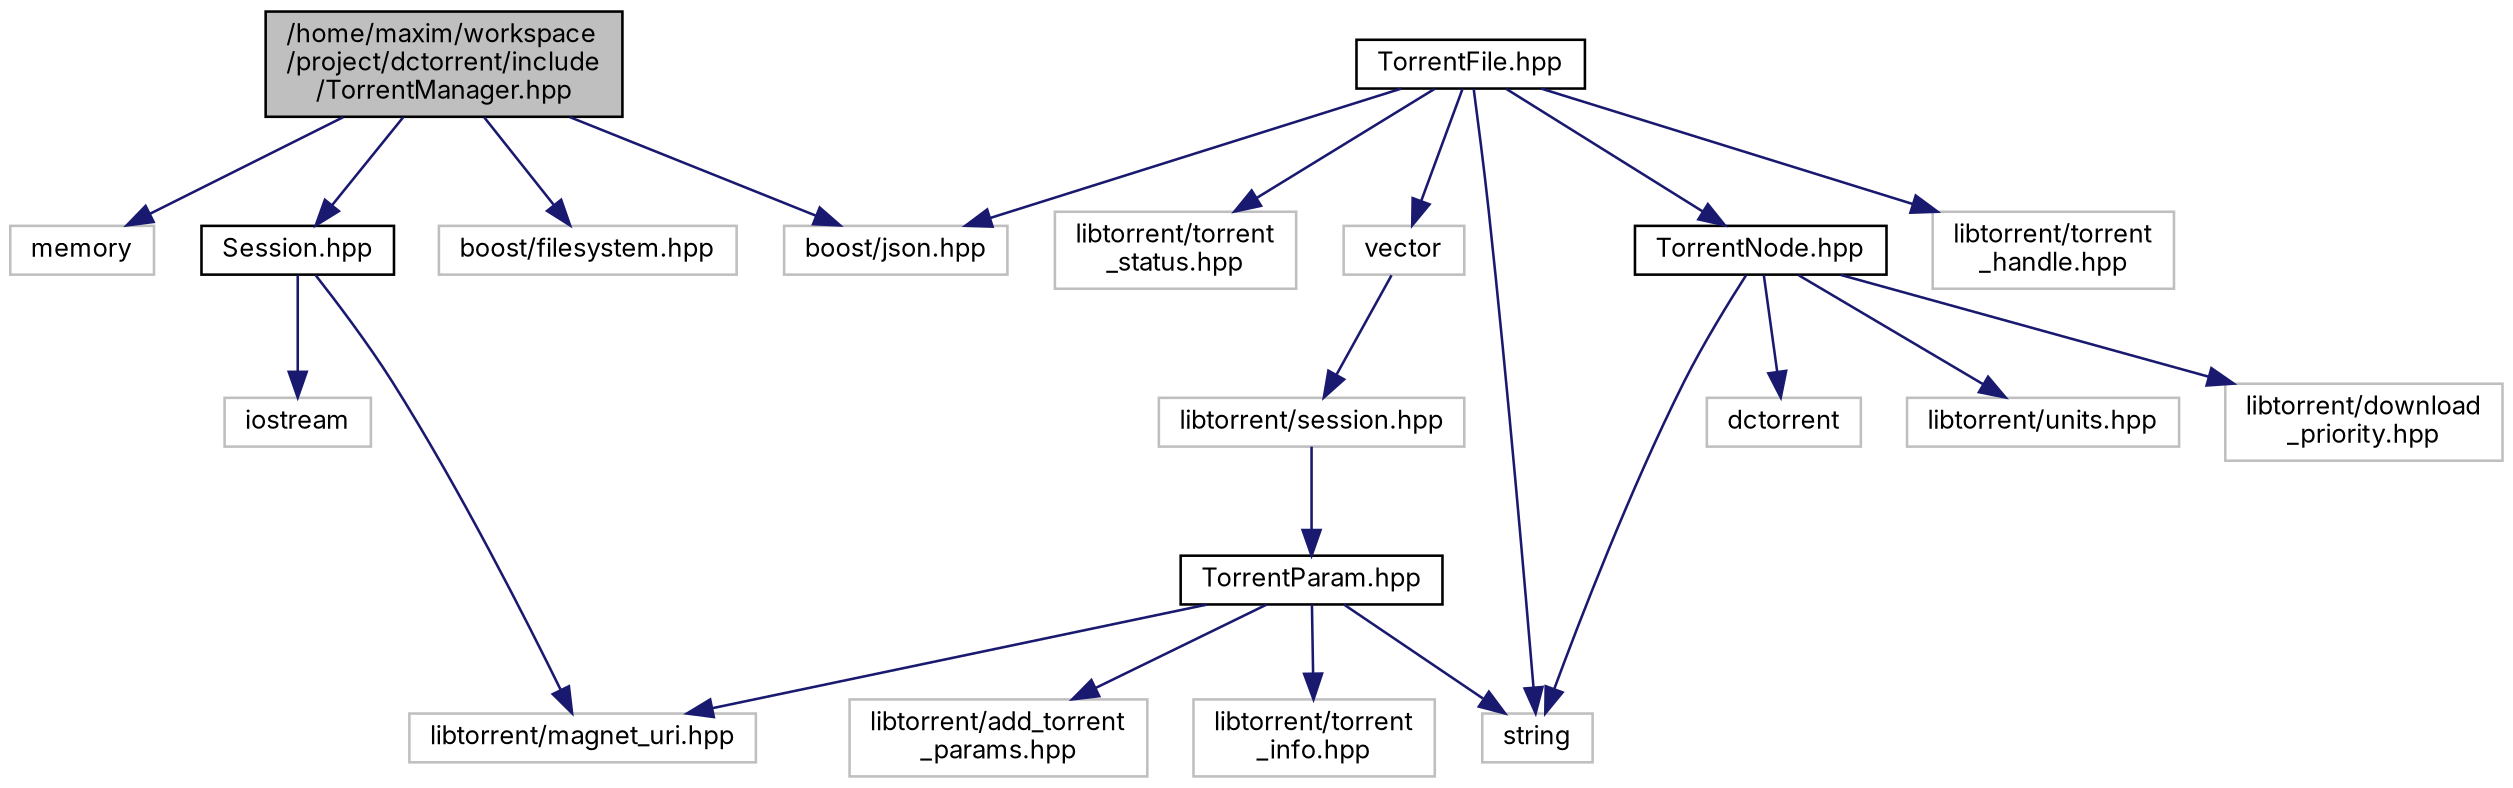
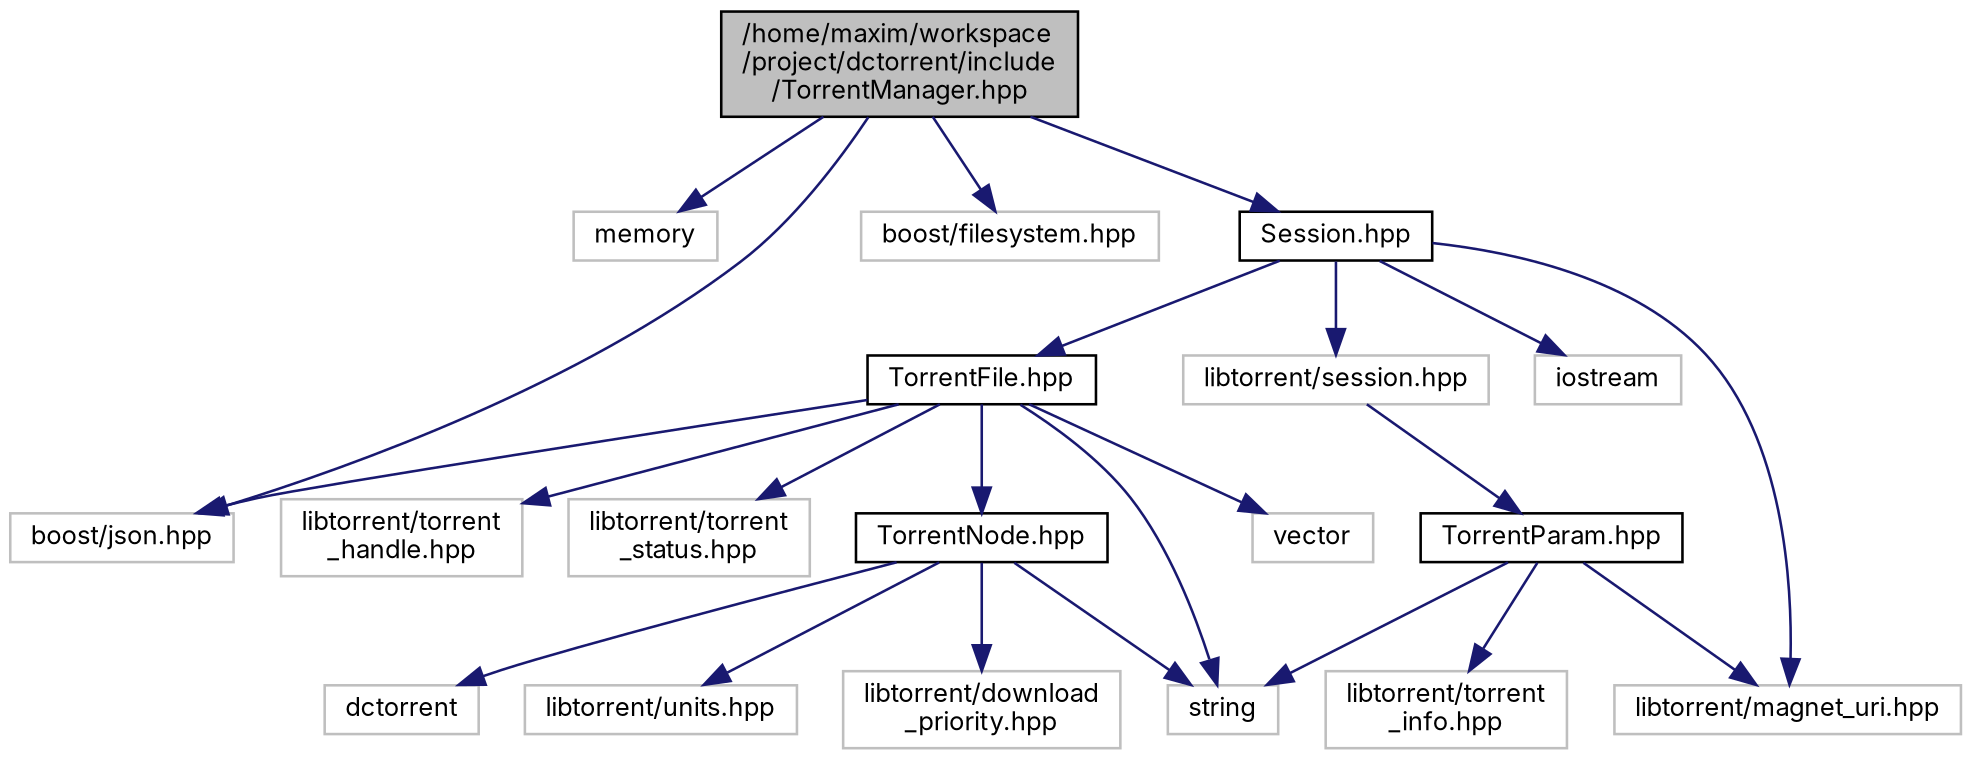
edge "Session.hpp" -> "TorrentFile.hpp": added
edge "vector" -> "libtorrent/session.hpp": now "Session.hpp" -> "libtorrent/session.hpp"
node "libtorrent/add_torrent _params.hpp": removed
